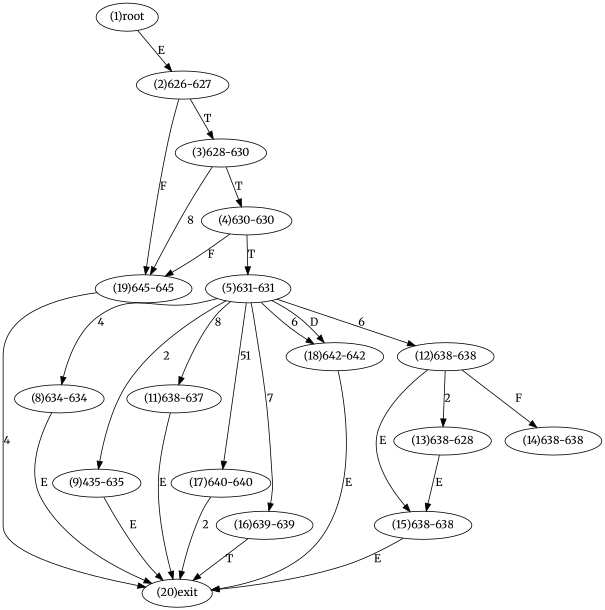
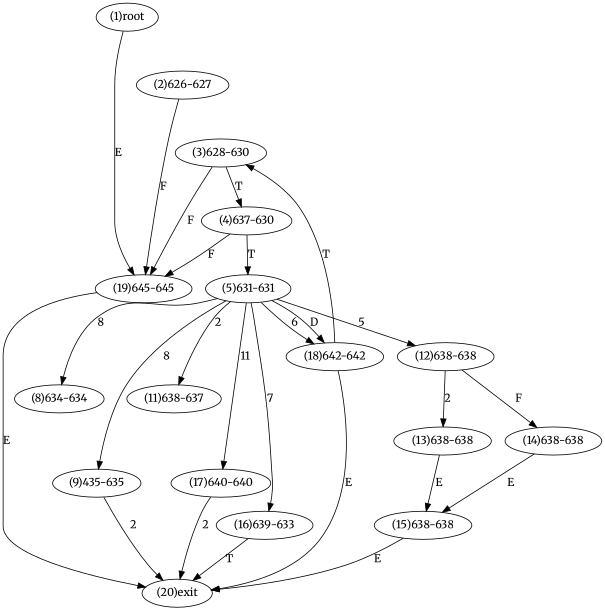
edge "(1)root" -> "(2)626-627": now "(1)root" -> "(19)645-645"
edge "(2)626-627" -> "(3)628-630": now "(18)642-642" -> "(3)628-630"
edge "(3)628-630" -> "(19)645-645": label "8" -> "F"
node "(4)630-630": label "(4)630-630" -> "(4)637-630"
edge "(5)631-631" -> "(8)634-634": label "4" -> "8"
edge "(5)631-631" -> "(11)638-637": label "8" -> "2"
edge "(5)631-631" -> "(12)638-638": label "6" -> "5"
edge "(5)631-631" -> "(9)435-635": label "2" -> "8"
edge "(5)631-631" -> "(17)640-640": label "51" -> "11"
edge "(12)638-638" -> "(15)638-638": now "(14)638-638" -> "(15)638-638"
edge "(19)645-645" -> "(20)exit": label "4" -> "E"
node "(13)638-628": label "(13)638-628" -> "(13)638-638"
edge "(11)638-637" -> "(20)exit": removed, label "E"
edge "(8)634-634" -> "(20)exit": removed, label "E"
edge "(9)435-635" -> "(20)exit": label "E" -> "2"
node "(16)639-639": label "(16)639-639" -> "(16)639-633"
